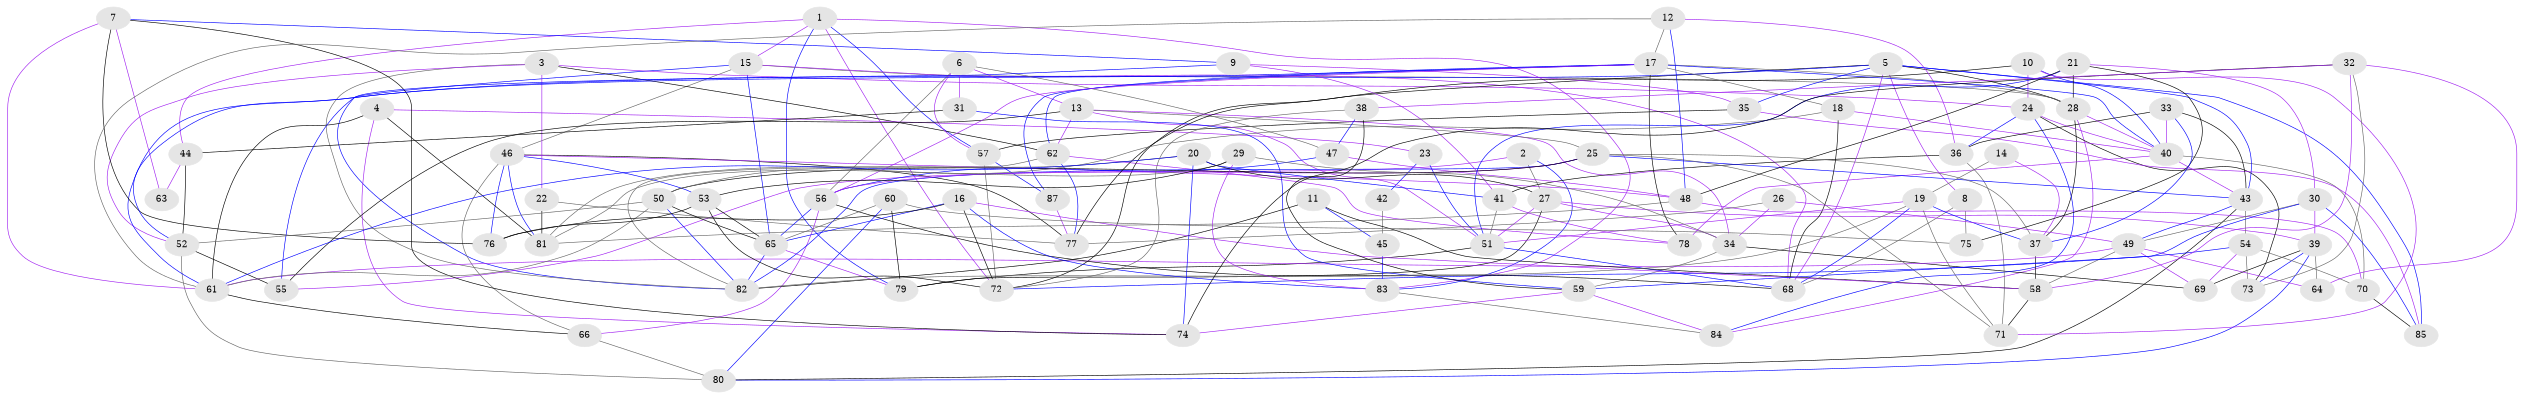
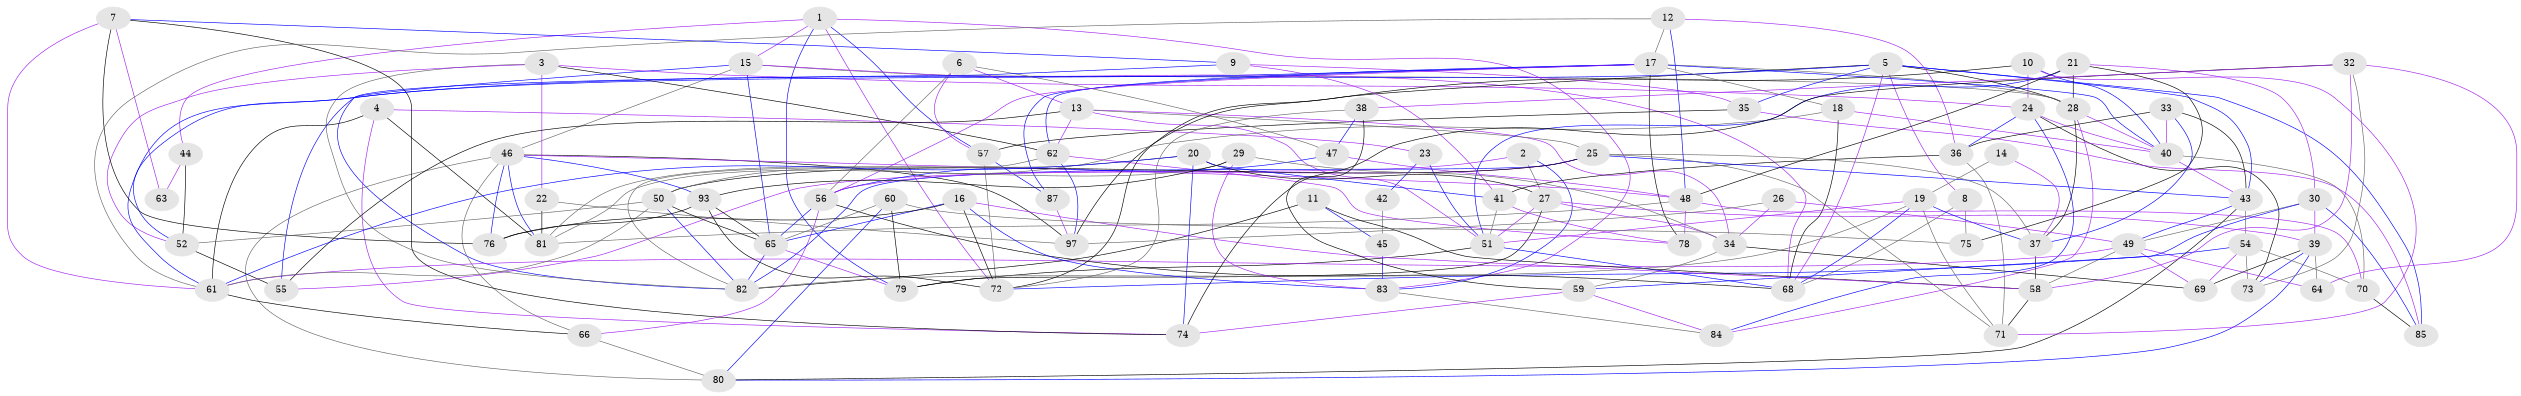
node "31": removed
edge "40" -- "78": now "48" -- "78"
node "53": label "53" -> "93"
node "77": label "77" -> "97"
edge "52" -- "80": now "46" -- "80"
